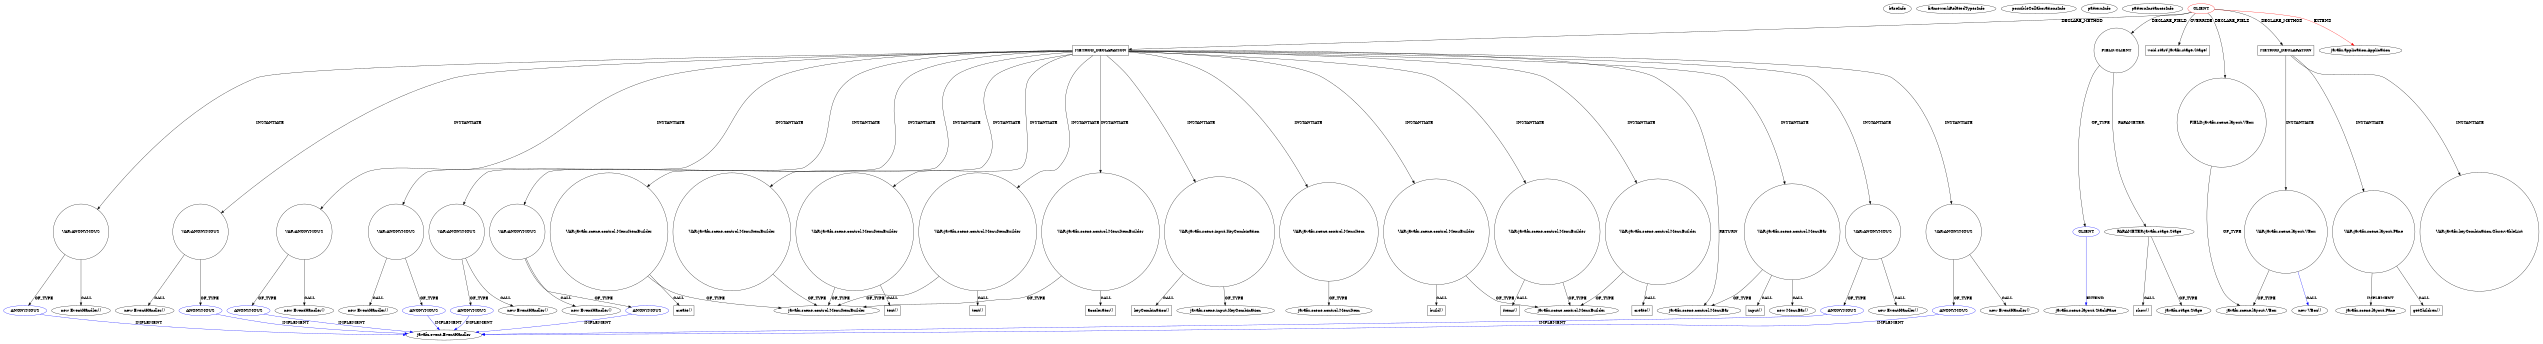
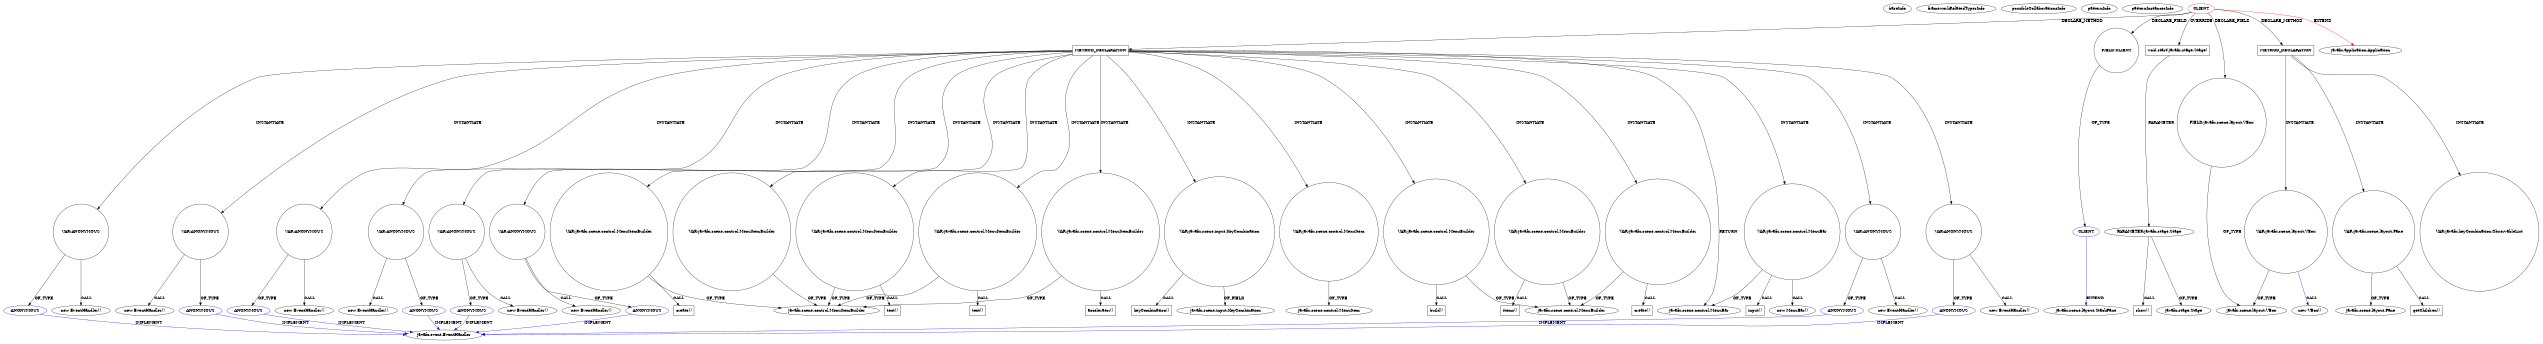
edge "FIELD:CLIENT" -> "PARAMETER:javafx.stage.Stage": now "void start(javafx.stage.Stage)" -> "PARAMETER:javafx.stage.Stage"
edge "VAR:javafx.scene.input.KeyCombination" -> "javafx.scene.input.KeyCombination": label "OF_TYPE" -> "OF_FIELD"
edge "VAR:javafx.scene.layout.Pane" -> "javafx.scene.layout.Pane": label "IMPLEMENT" -> "OF_TYPE"
